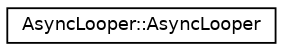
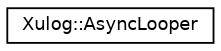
node "AsyncLooper::AsyncLooper": label "AsyncLooper::AsyncLooper" -> "Xulog::AsyncLooper"
